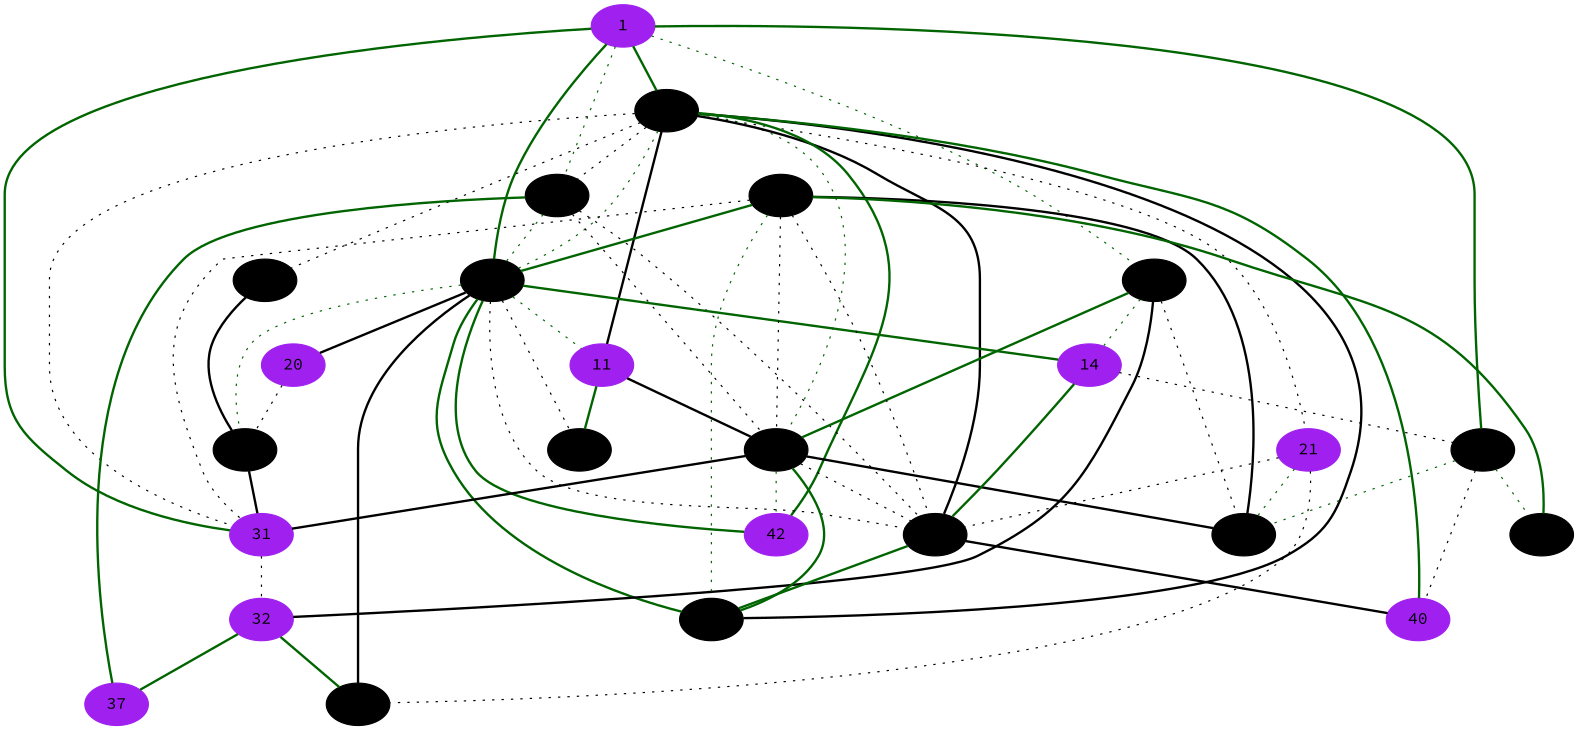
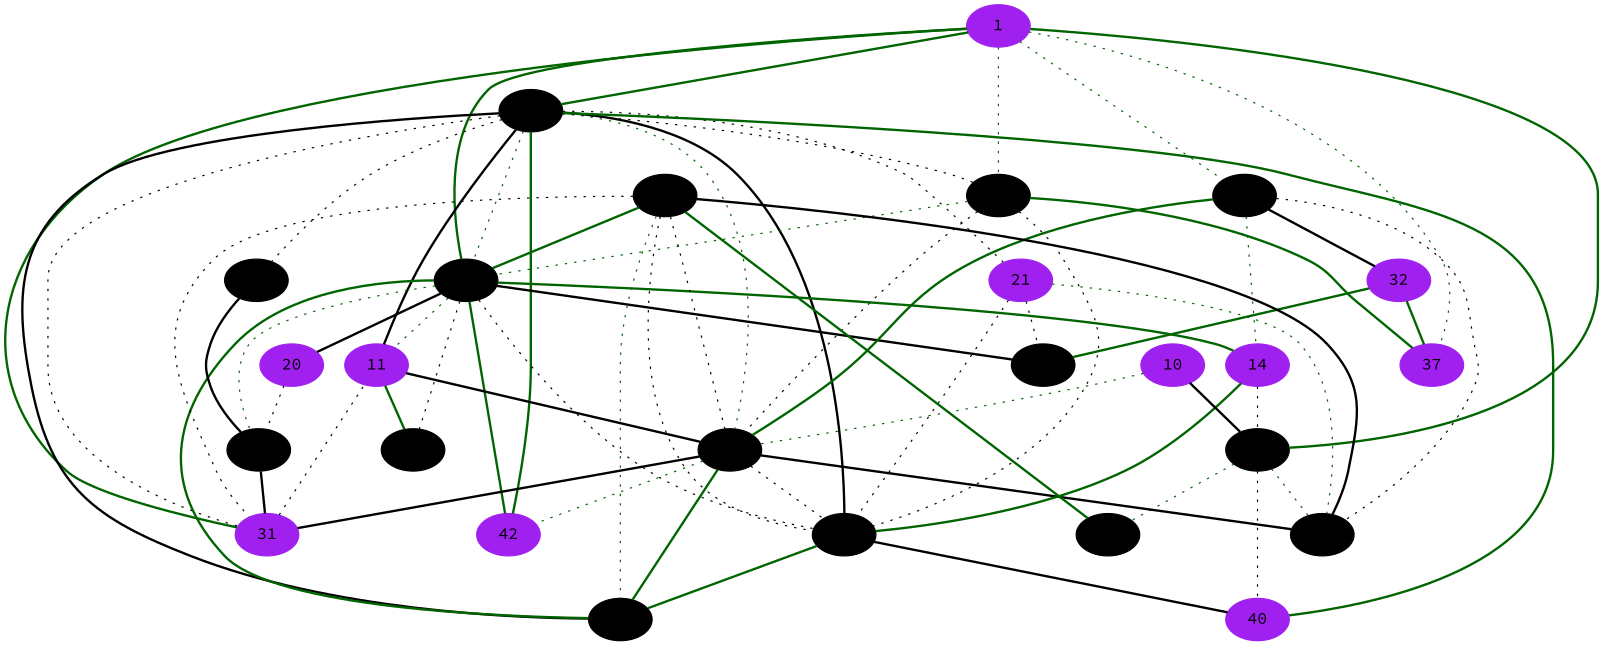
edge "1" -- "37": added
node "10": added
edge "31" -- "32": now "31" -- "11"
